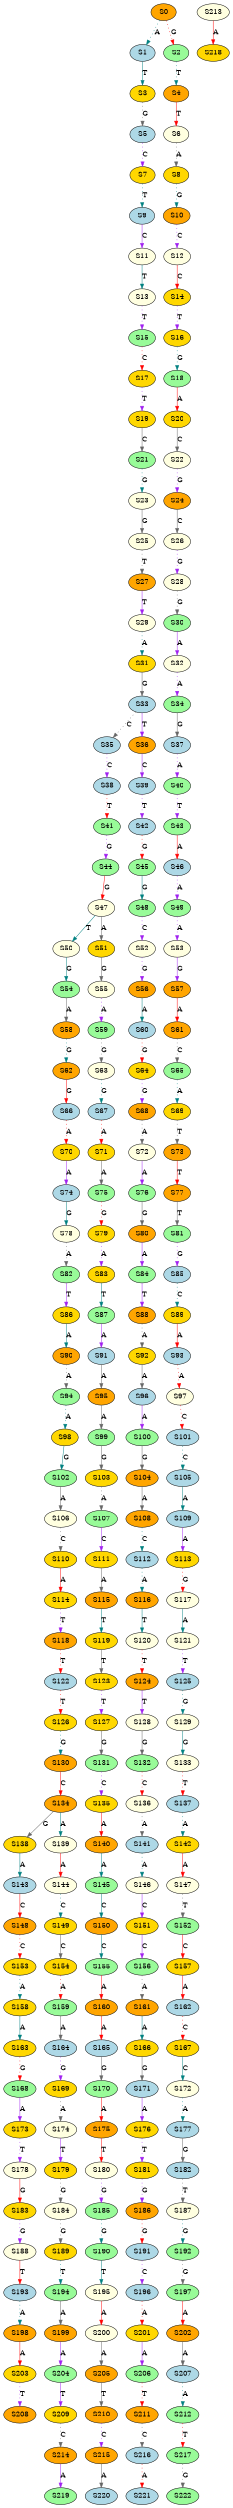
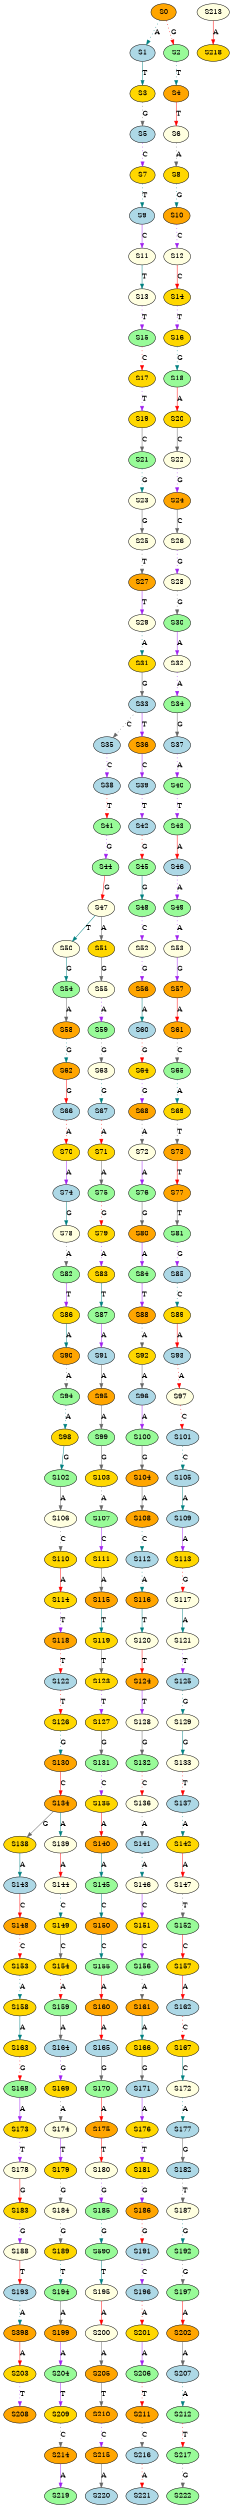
edge "S120" -> "S124": style dotted -> solid
node "S190": label "S190" -> "S590"
node "S198": label "S198" -> "S398"
